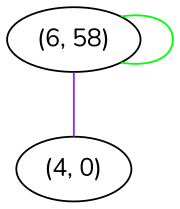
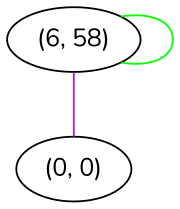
node "(4, 0)": label "(4, 0)" -> "(0, 0)"
